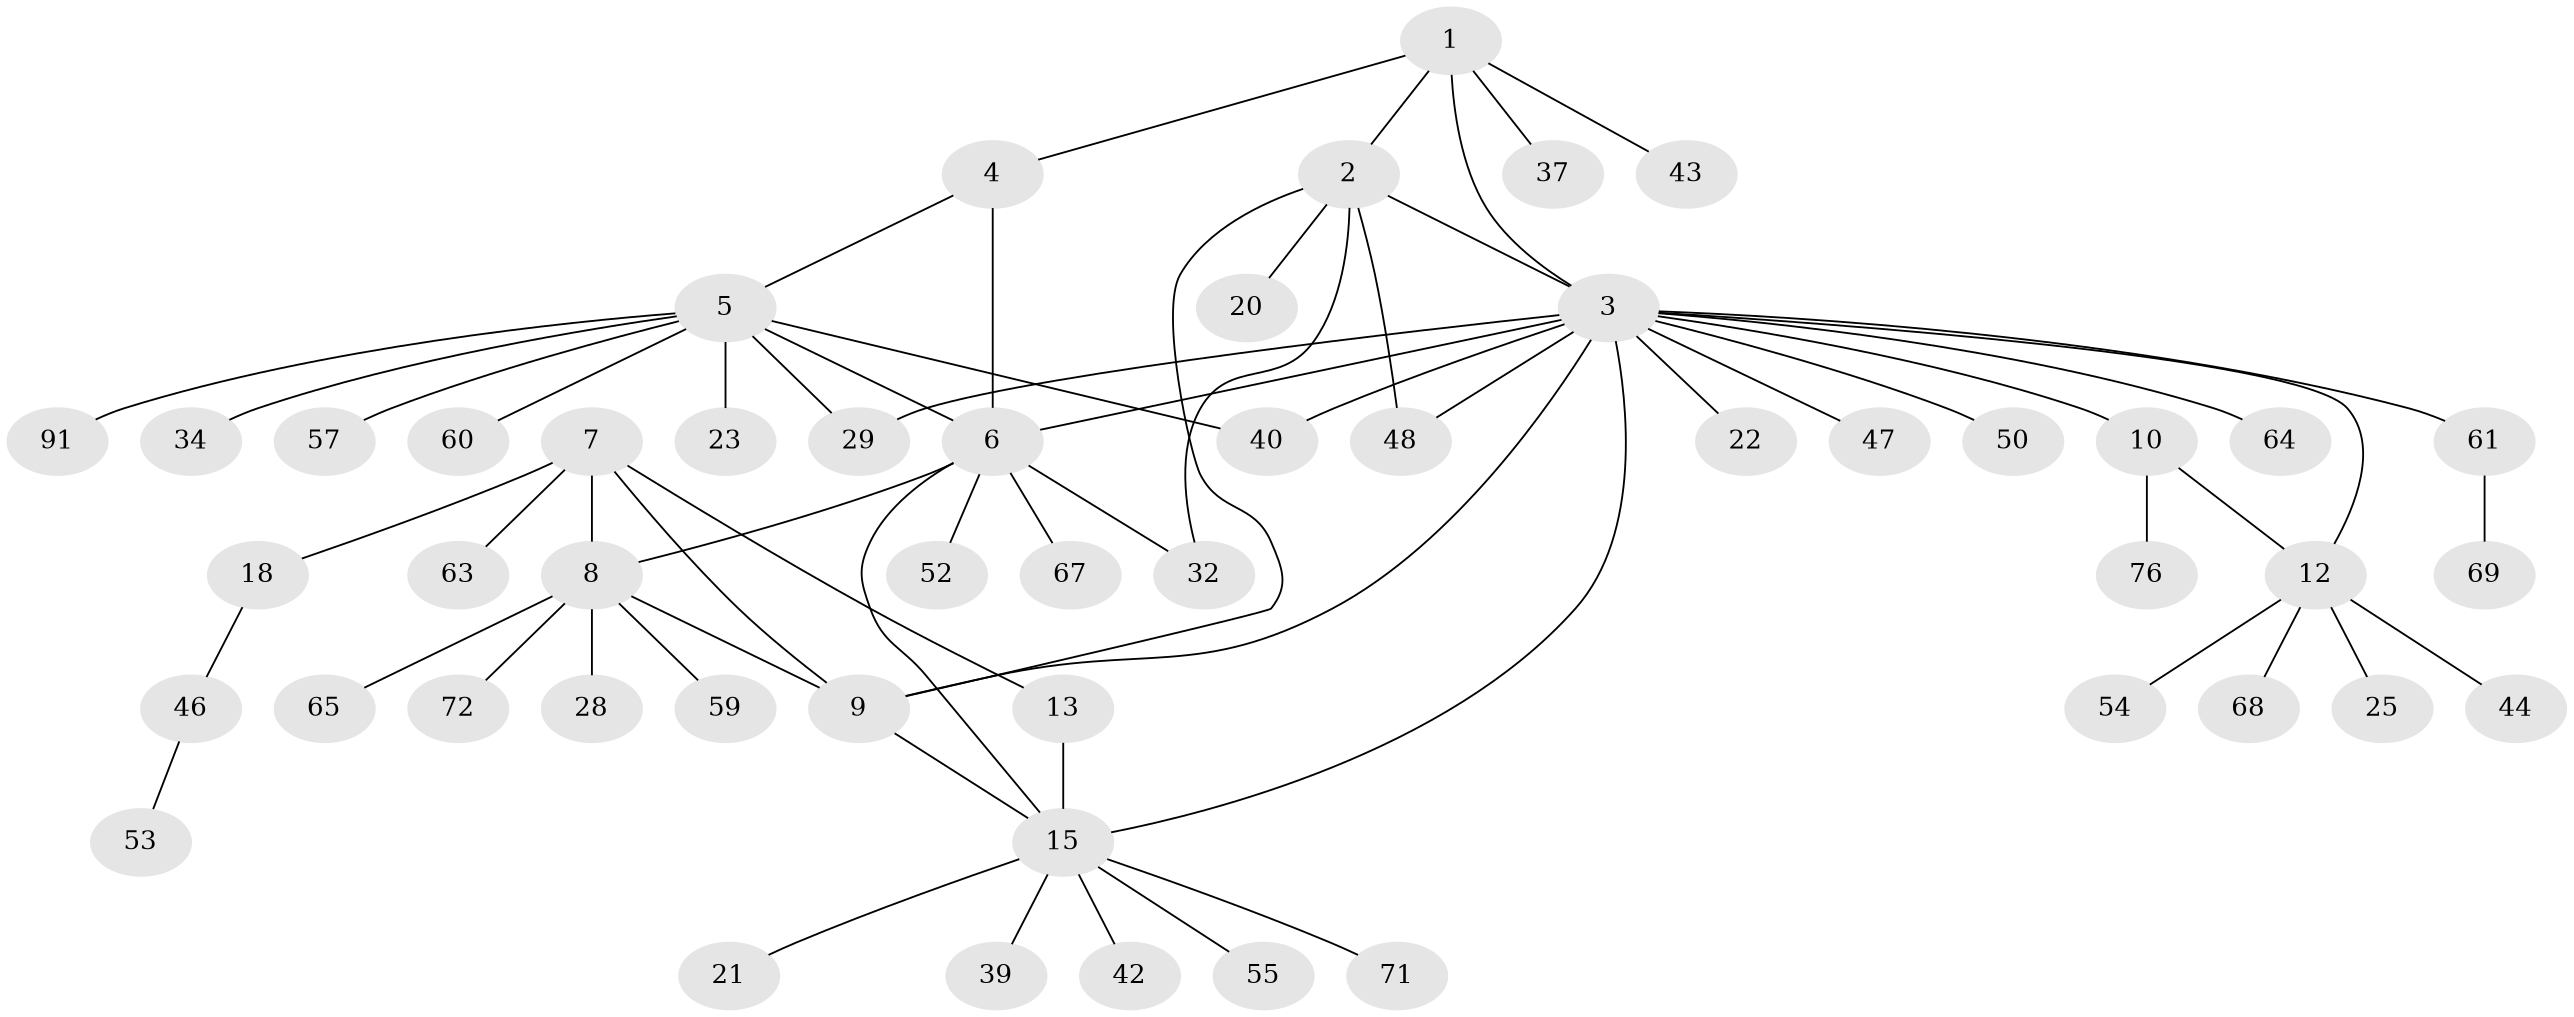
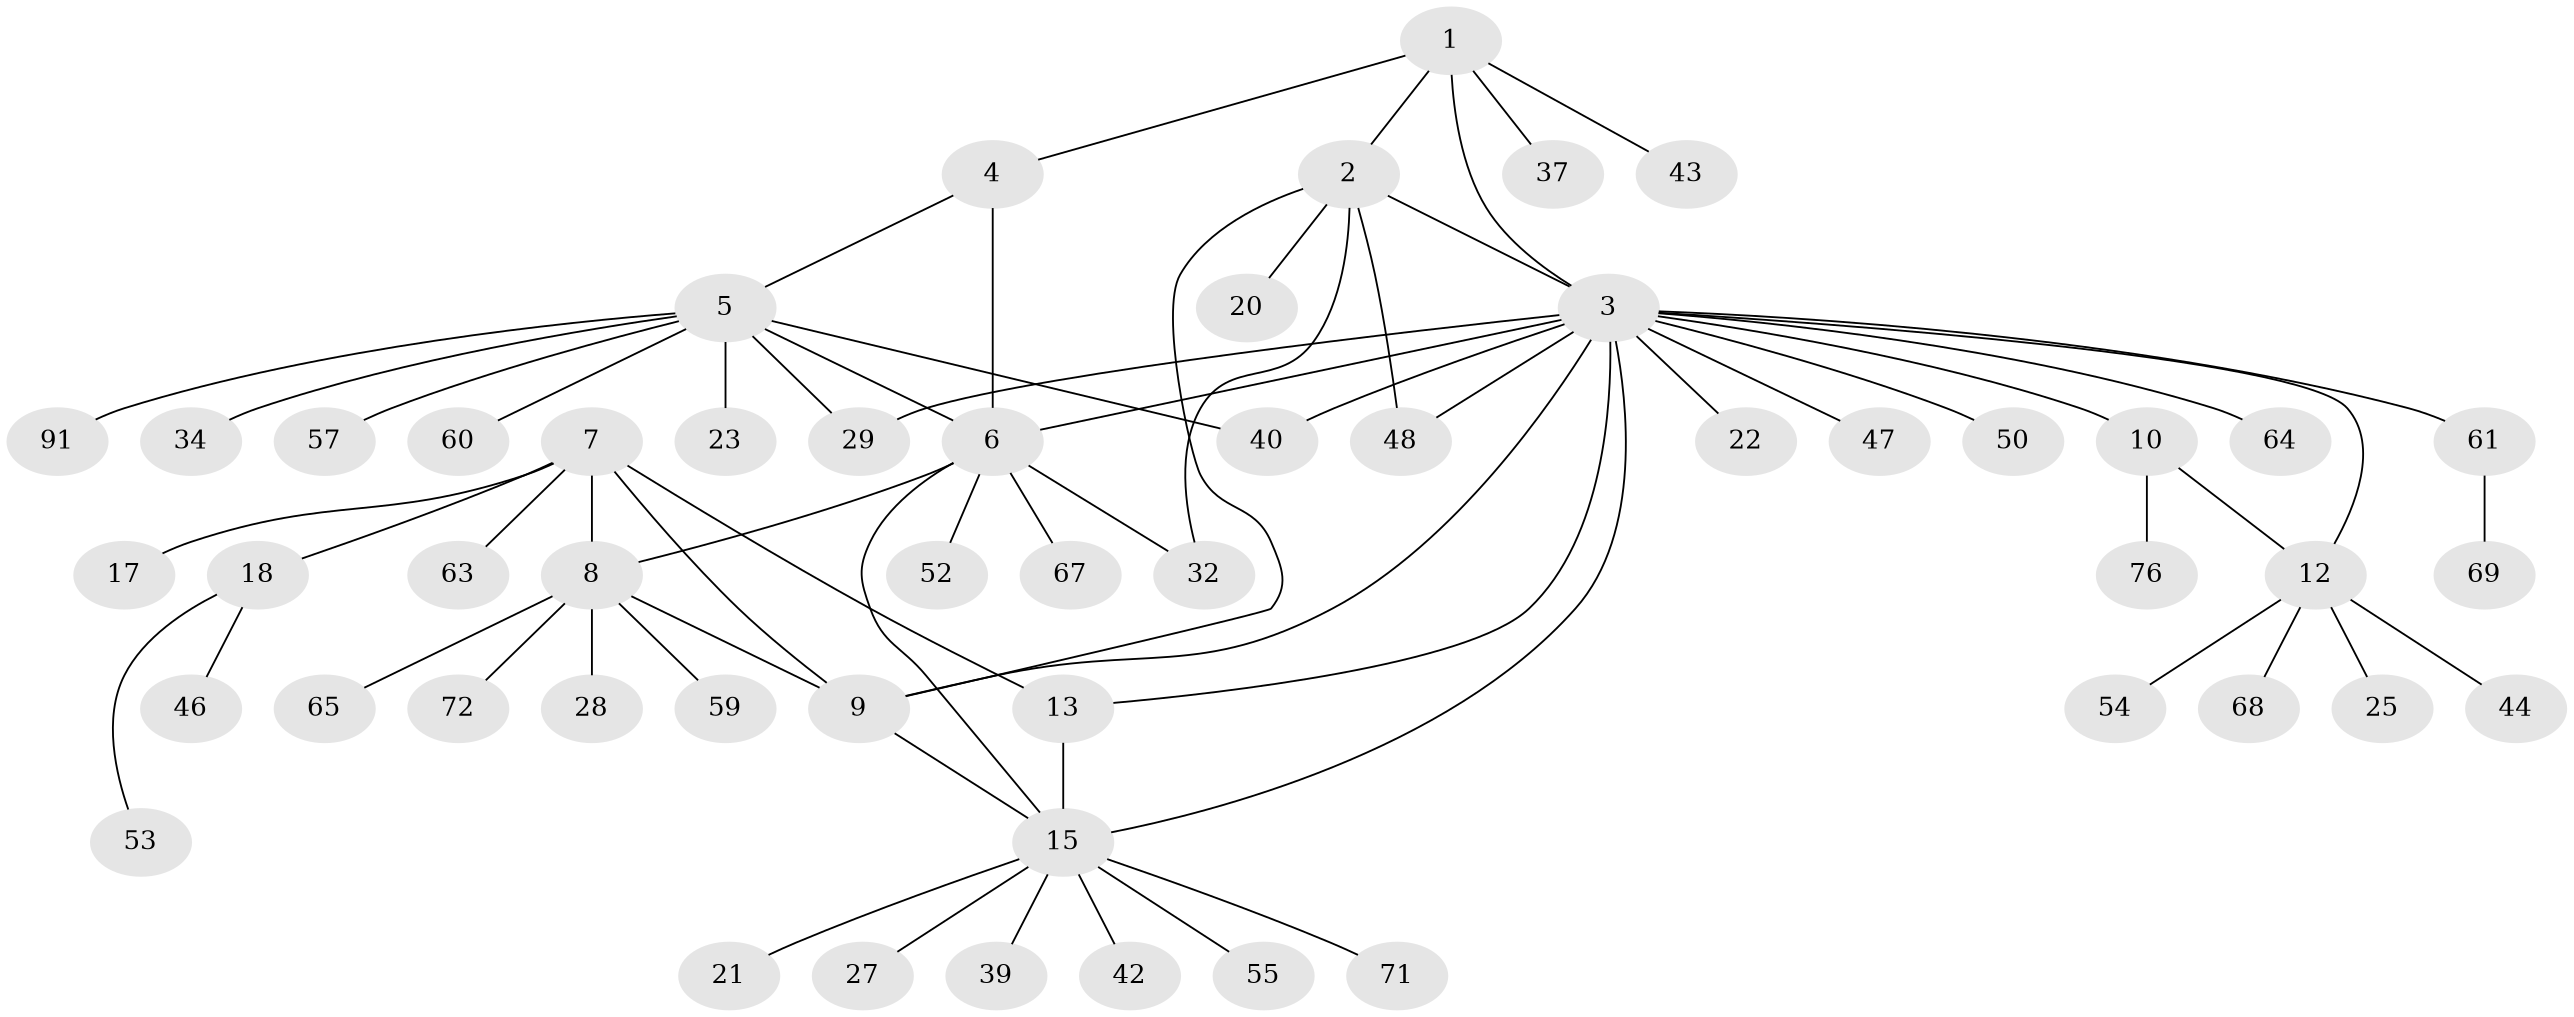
node "17": added
edge "3" -- "13": added
edge "46" -- "53": now "18" -- "53"
node "27": added
